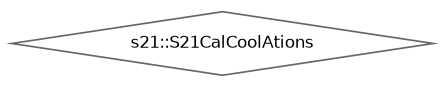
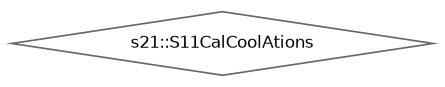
node "s21::S21CalCoolAtions": label "s21::S21CalCoolAtions" -> "s21::S11CalCoolAtions"
